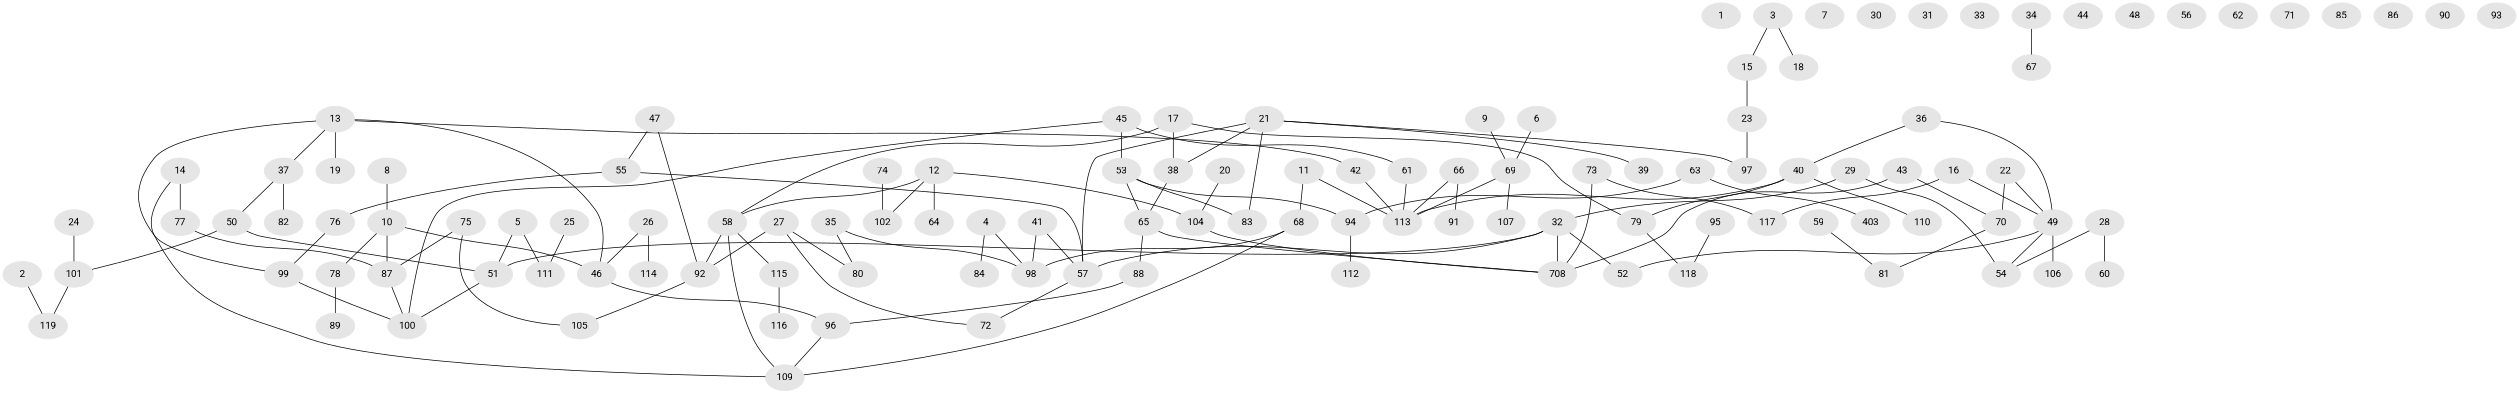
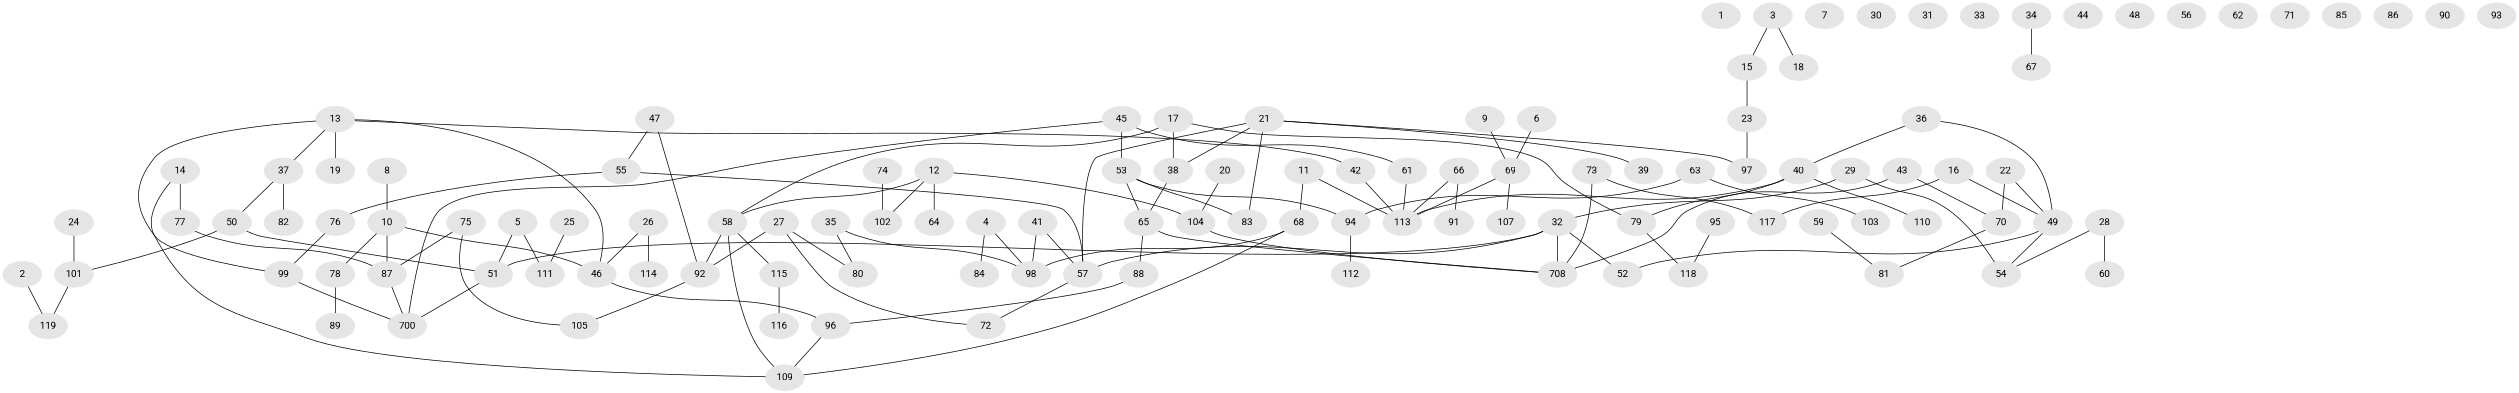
node "403": label "403" -> "103"
node "106": removed
node "100": label "100" -> "700"
